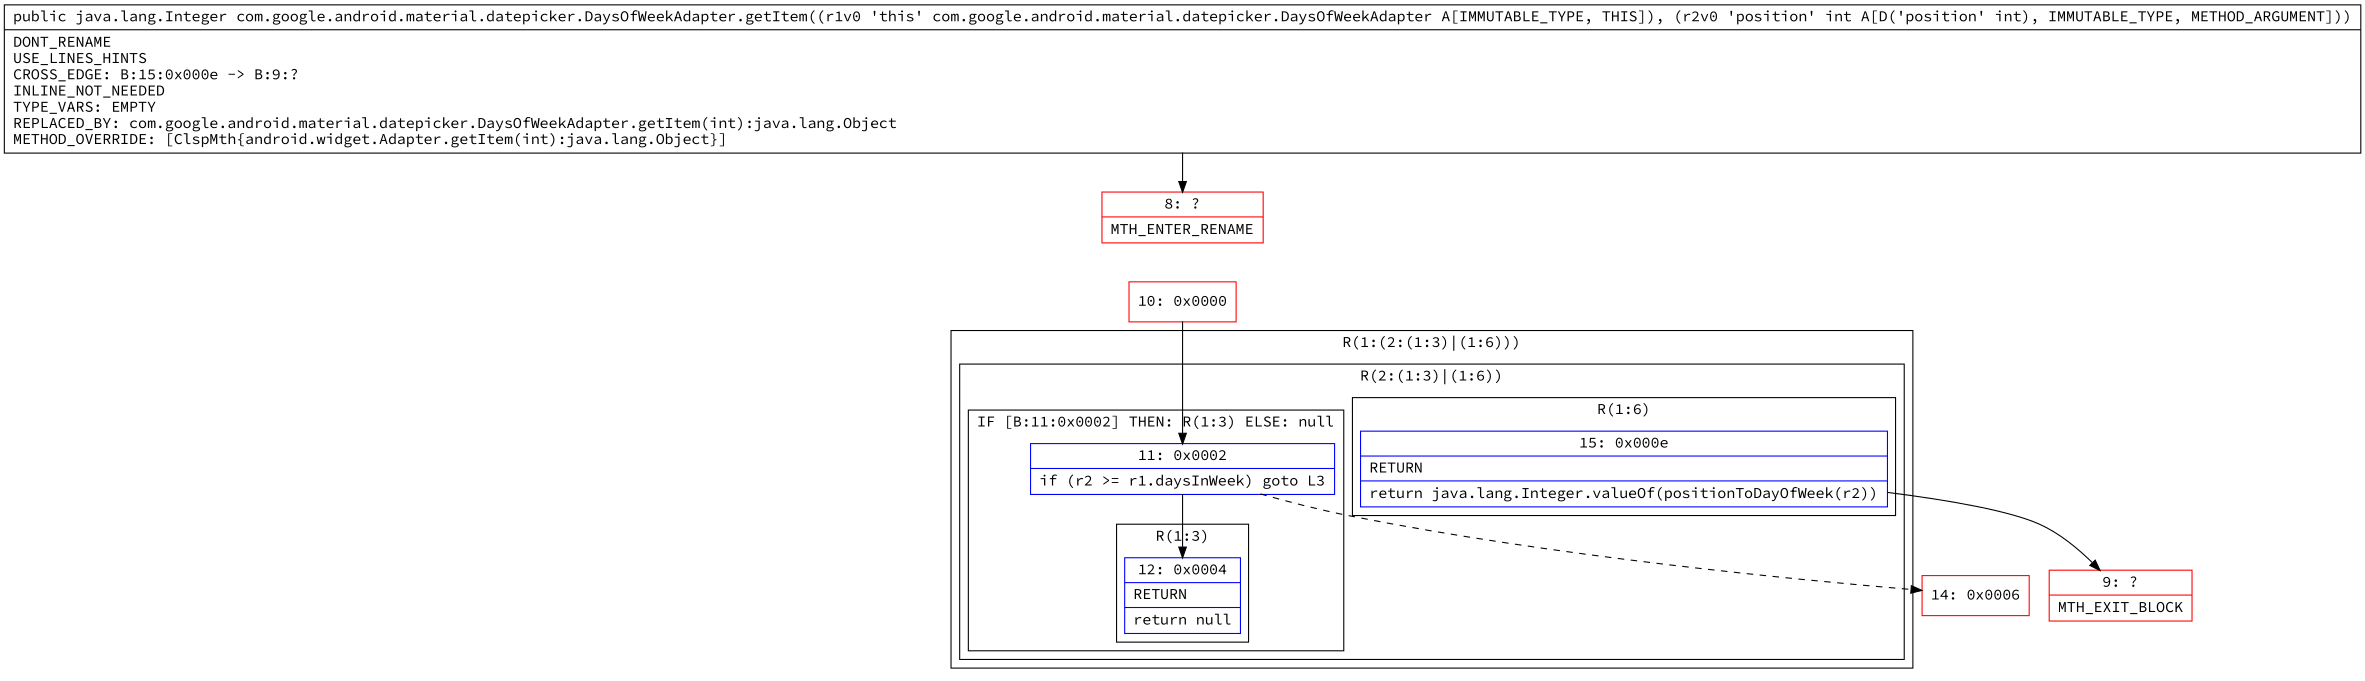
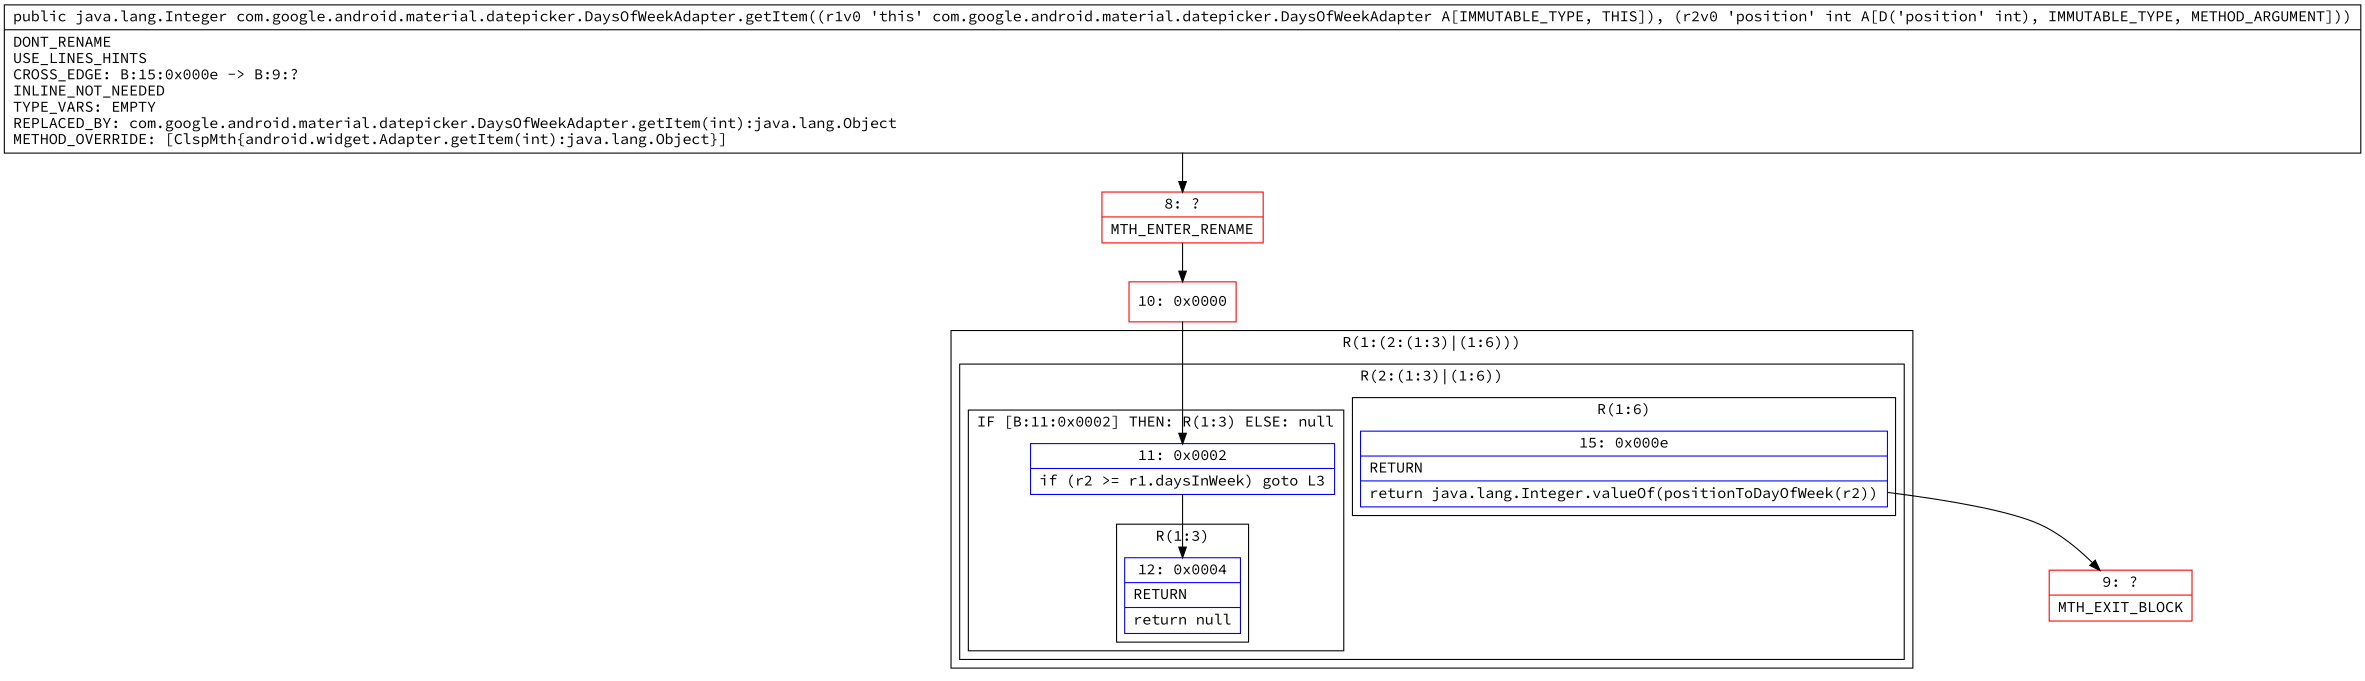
edge "8: ?" -> "10: 0x0000": added
node "14: 0x0006": removed
